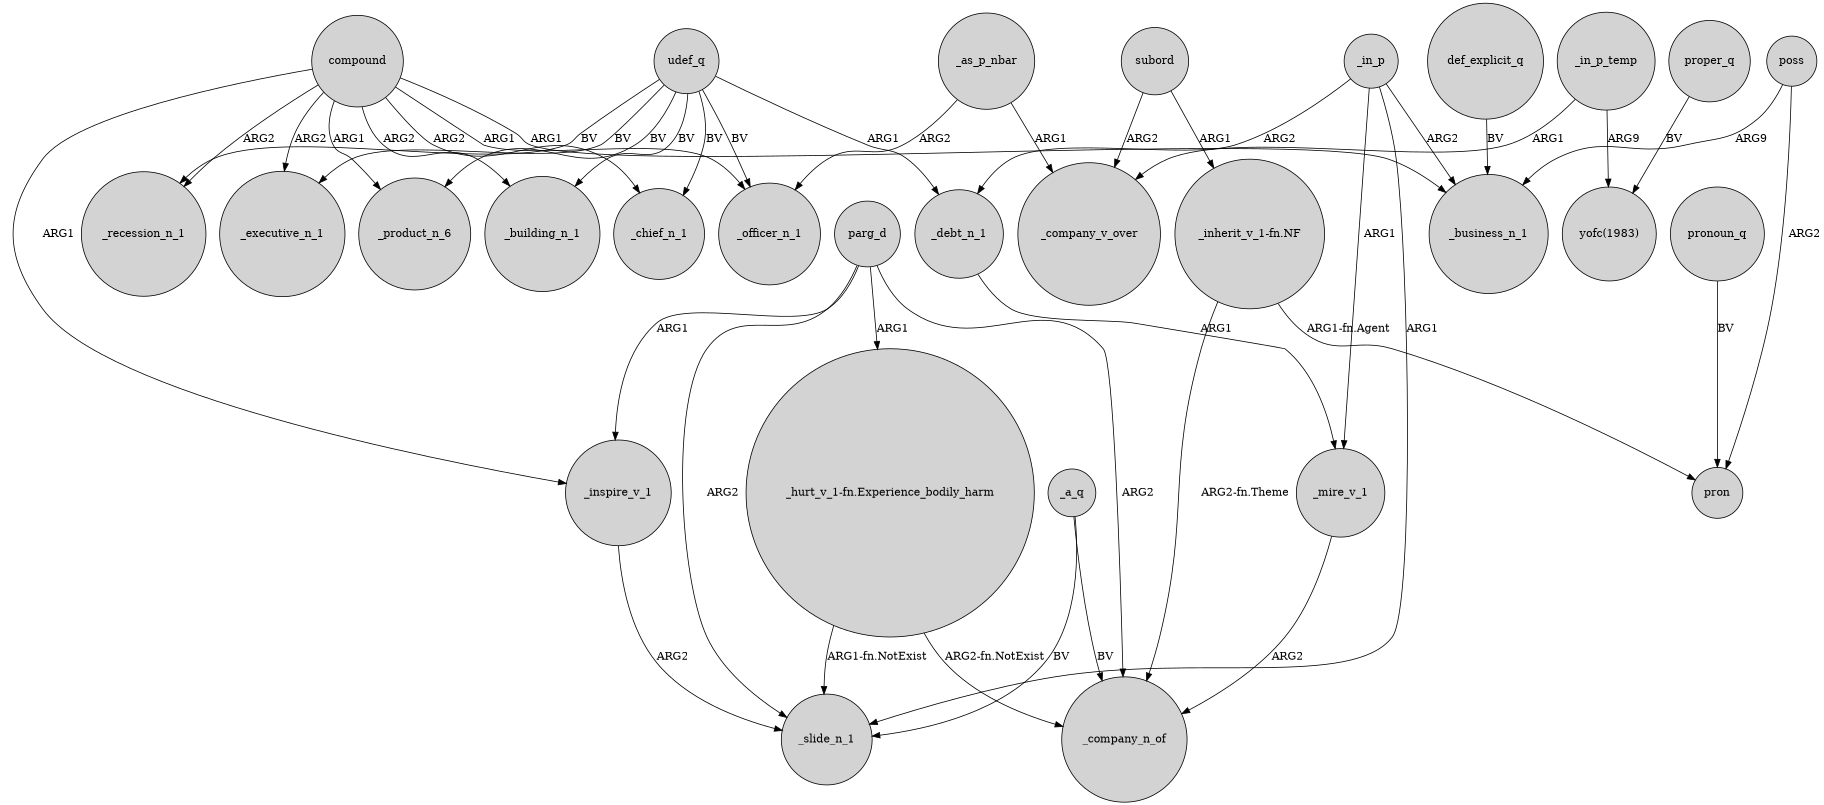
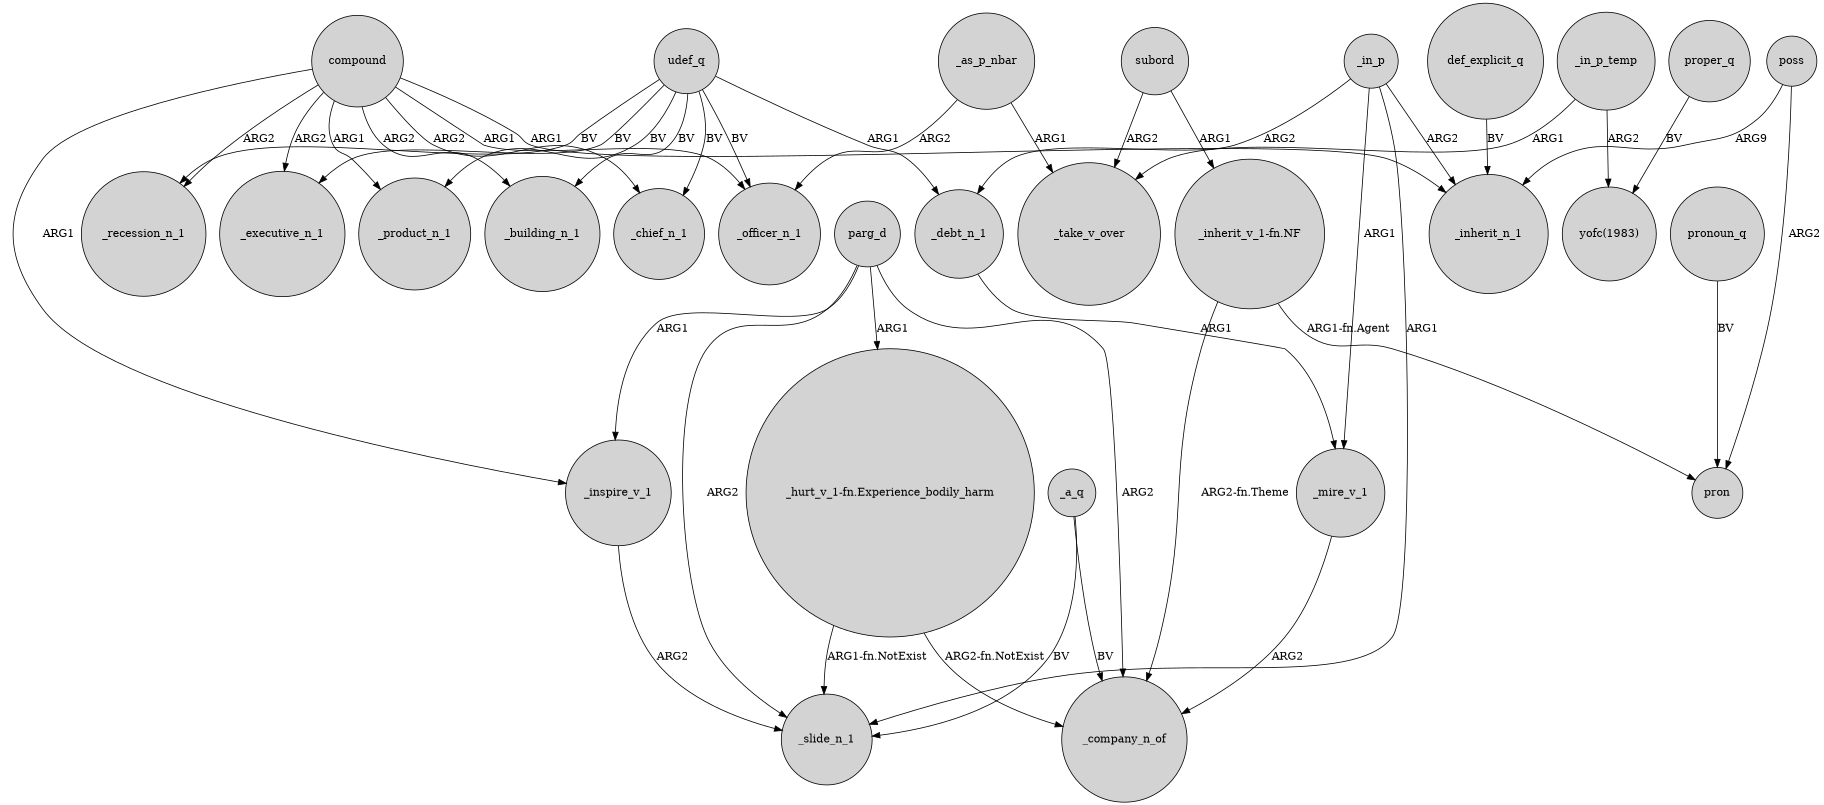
edge "_in_p_temp" -> "yofc(1983)": label "ARG9" -> "ARG2"
node "_product_n_6": label "_product_n_6" -> "_product_n_1"
node "_company_v_over": label "_company_v_over" -> "_take_v_over"
node "_business_n_1": label "_business_n_1" -> "_inherit_n_1"
